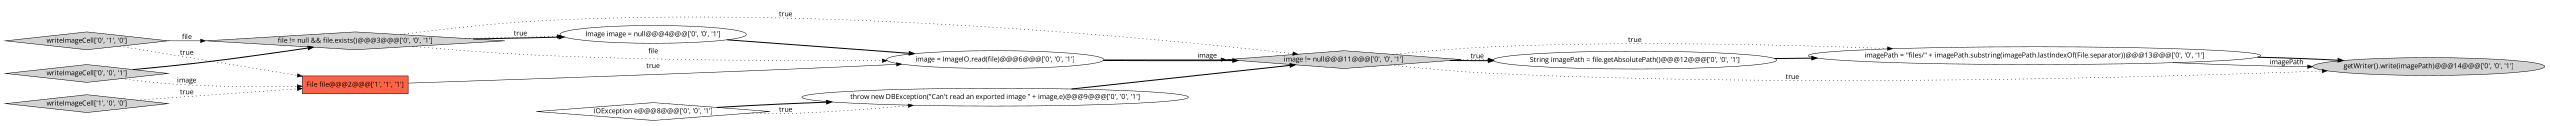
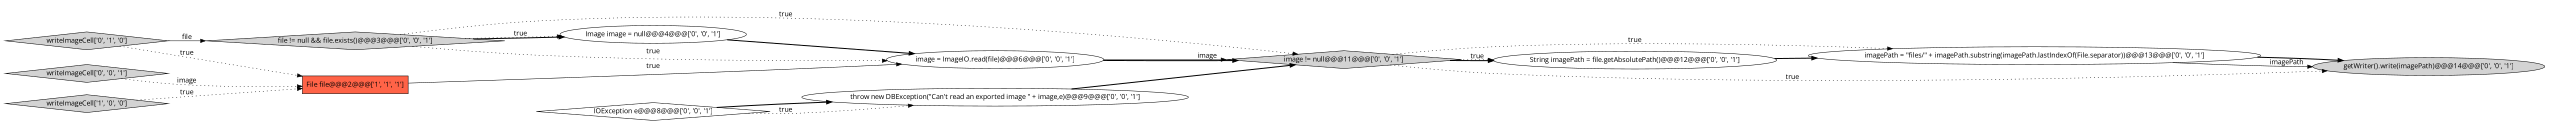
edge "file != null && file.exists()@@@3@@@['0', '0', '1']" -> "image = ImageIO.read(file)@@@6@@@['0', '0', '1']": label "file" -> "true"
edge "writeImageCell['0', '0', '1']" -> "file != null && file.exists()@@@3@@@['0', '0', '1']": removed
